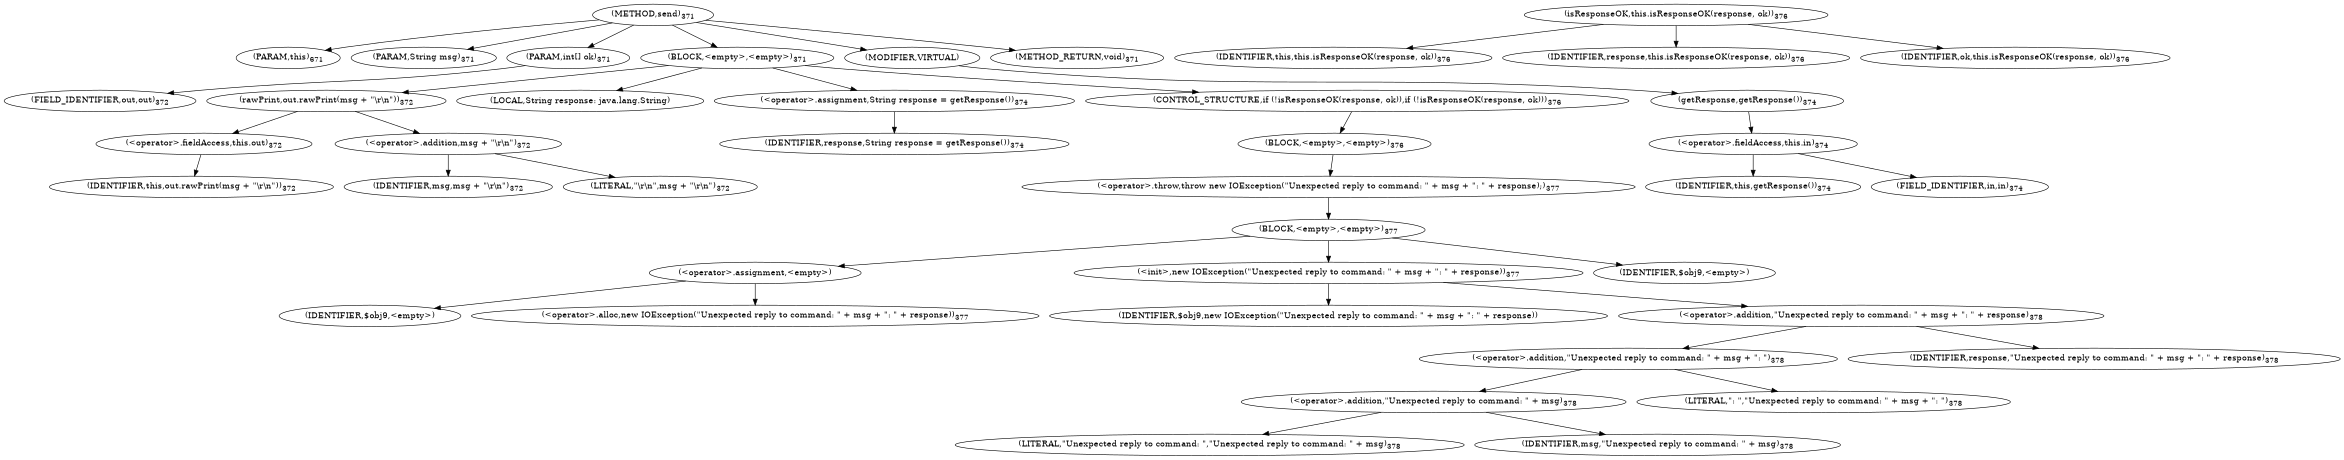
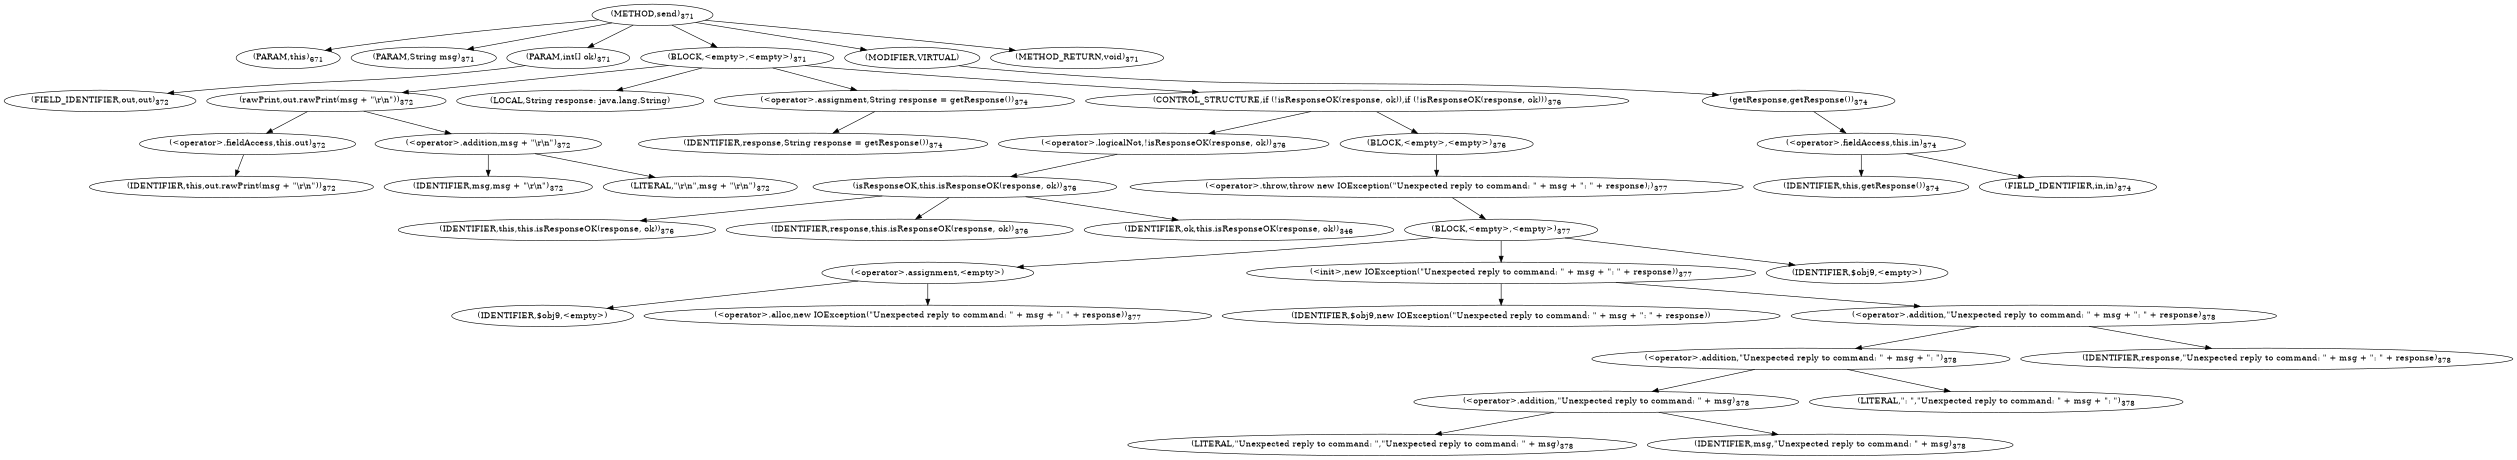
node "(IDENTIFIER,ok,this.isResponseOK(response, ok))": text "376" -> "346"
node "(<operator>.logicalNot,!isResponseOK(response, ok))": added
